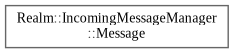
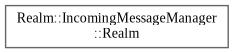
node "Realm::IncomingMessageManager ::Message": label "Realm::IncomingMessageManager ::Message" -> "Realm::IncomingMessageManager ::Realm"
